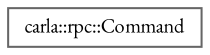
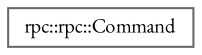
node "carla::rpc::Command": label "carla::rpc::Command" -> "rpc::rpc::Command"
